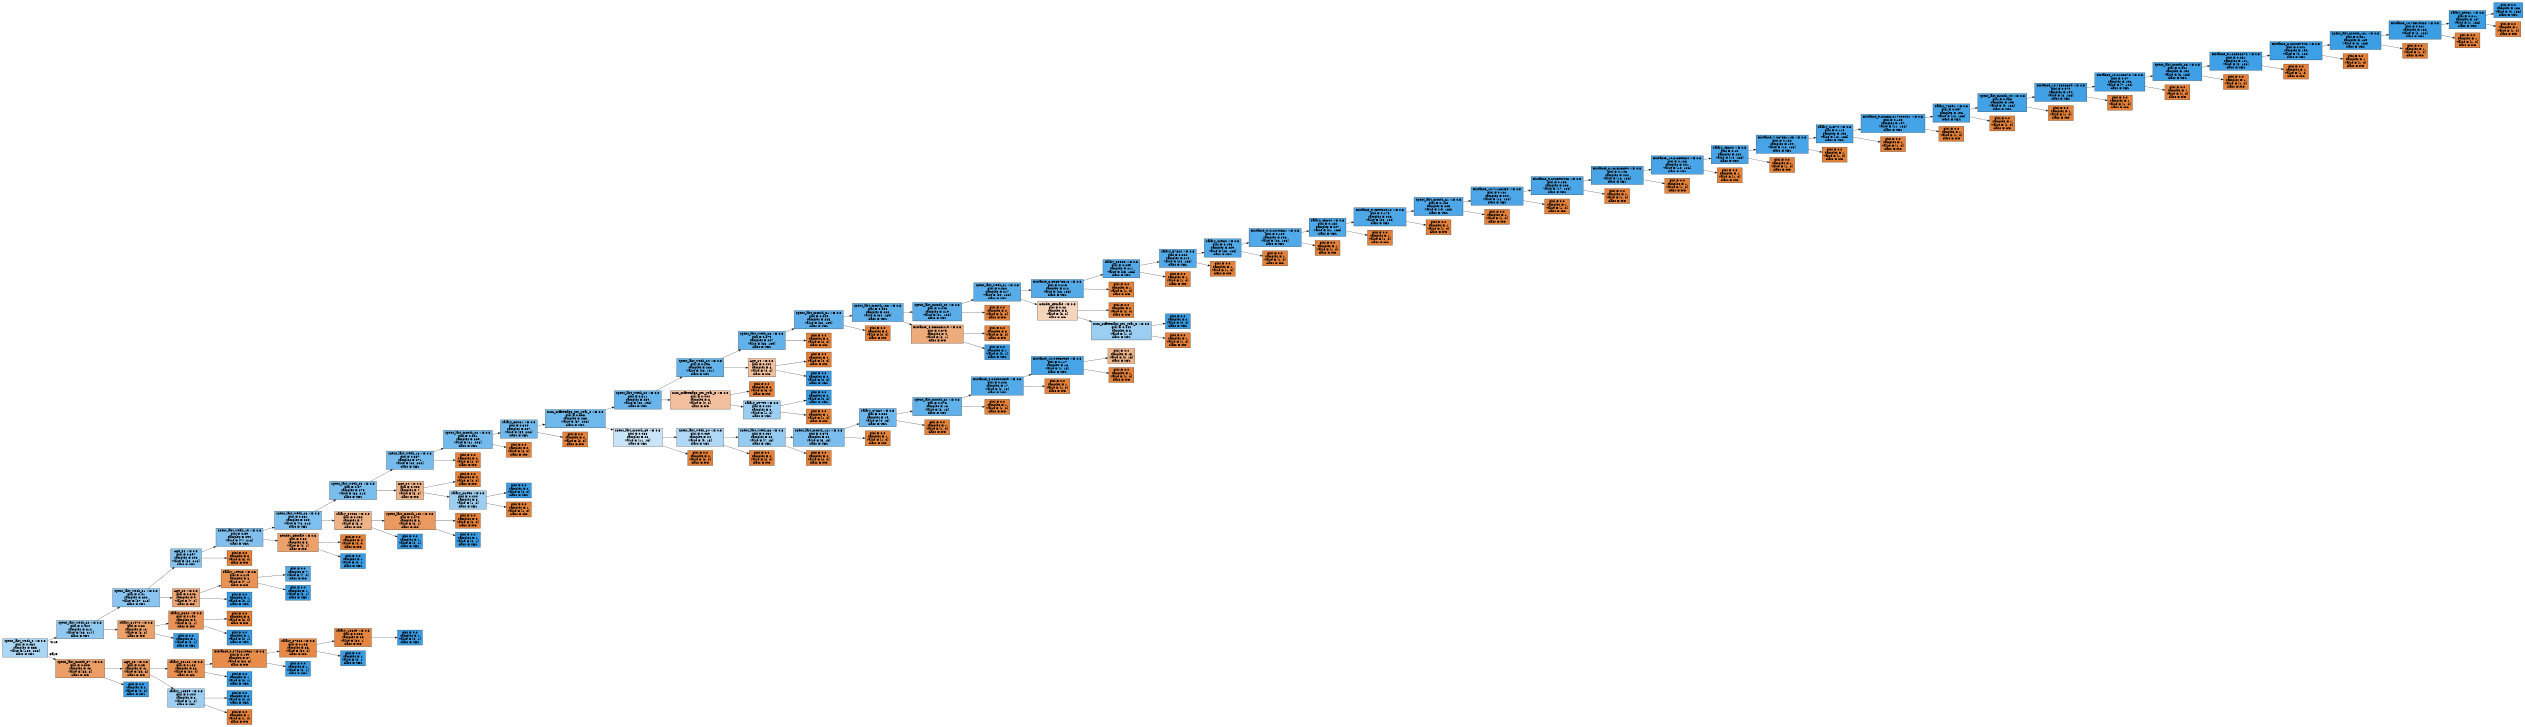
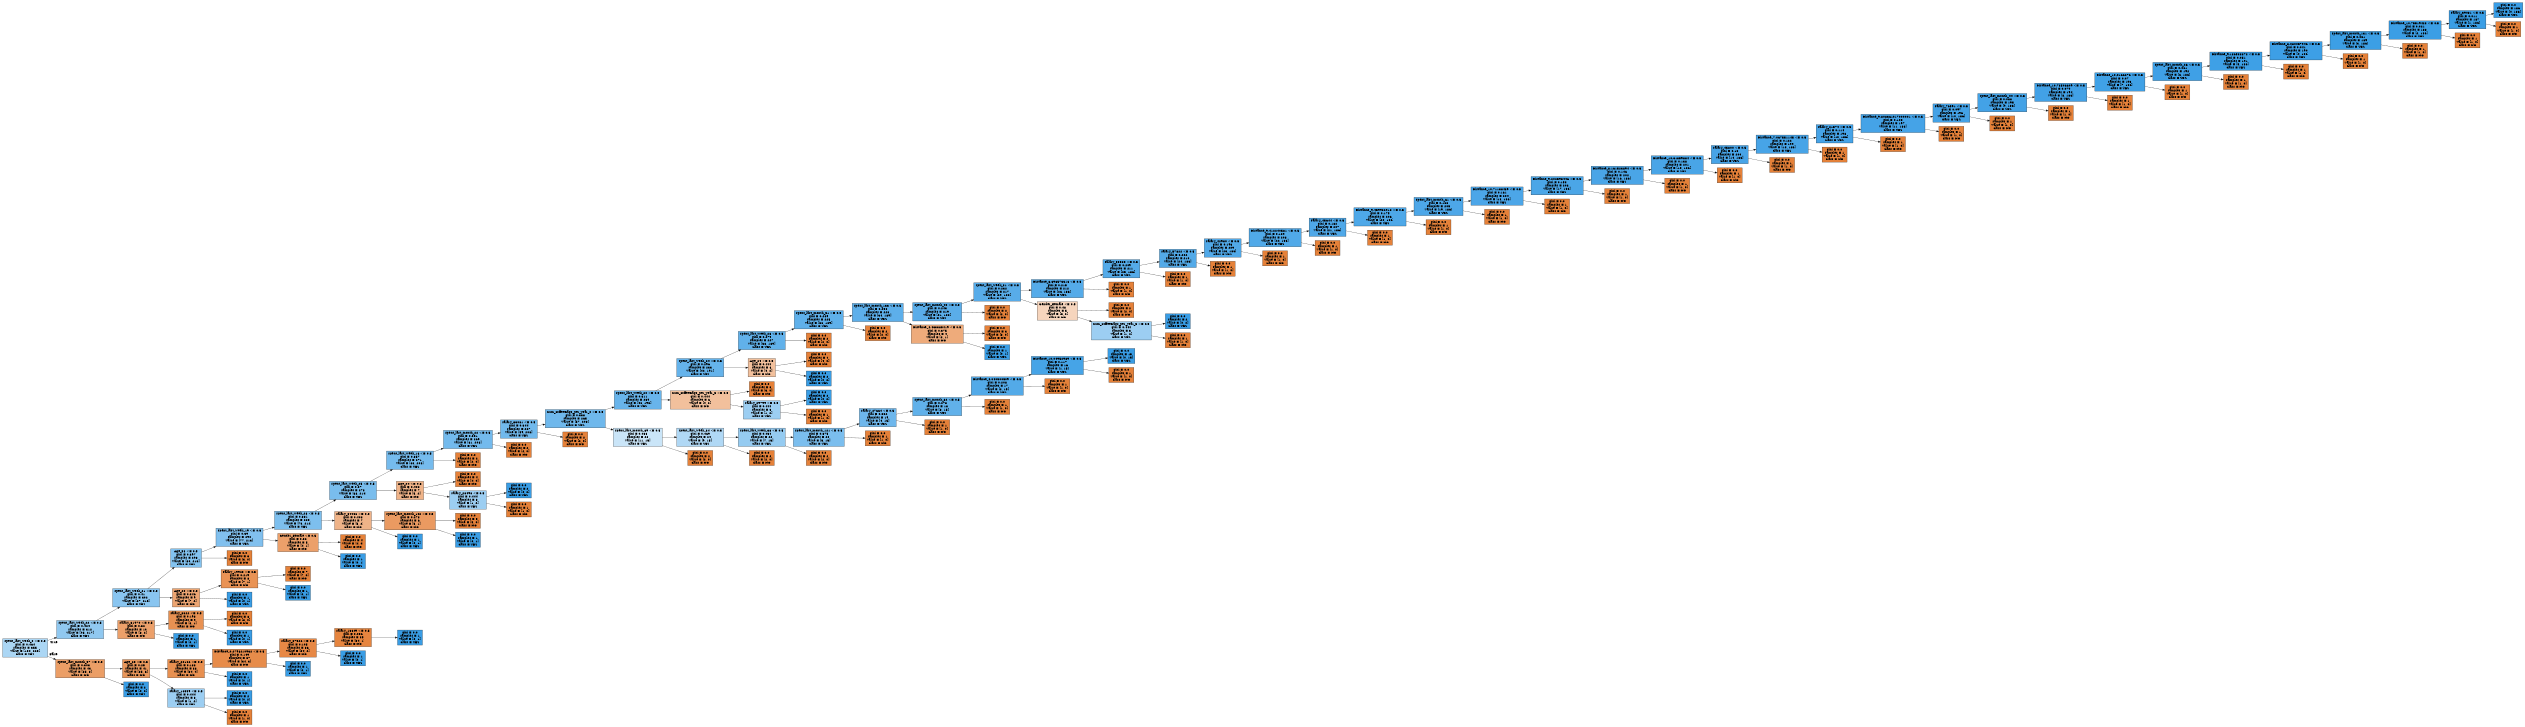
node "gini = 0.0 samples = 15 value = [0, 15] class = YES": fillcolor #efb388 -> #399de5
node "gini = 0.0 samples = 7 value = [7, 0] class = NO": fillcolor #53aae8 -> #e58139
